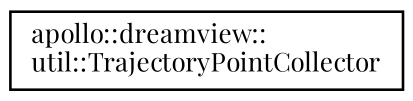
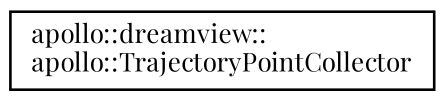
node "apollo::dreamview:: util::TrajectoryPointCollector": label "apollo::dreamview:: util::TrajectoryPointCollector" -> "apollo::dreamview:: apollo::TrajectoryPointCollector"
